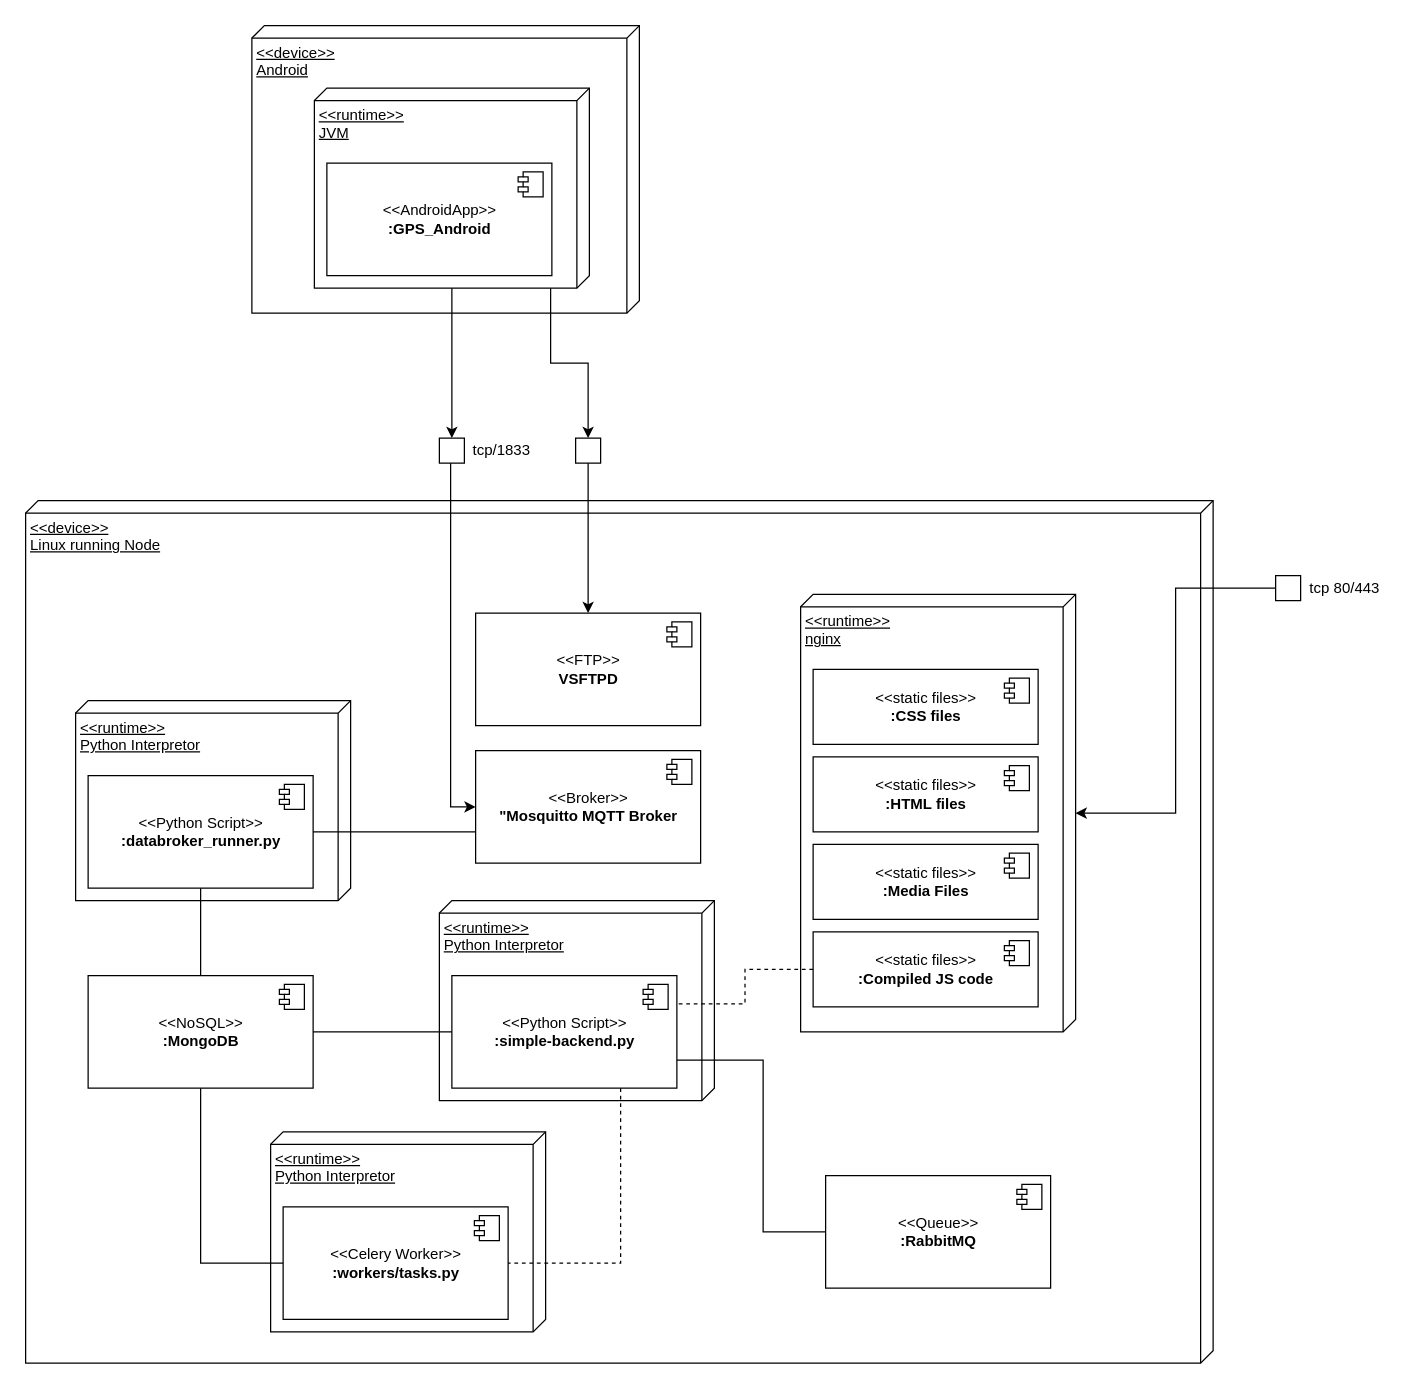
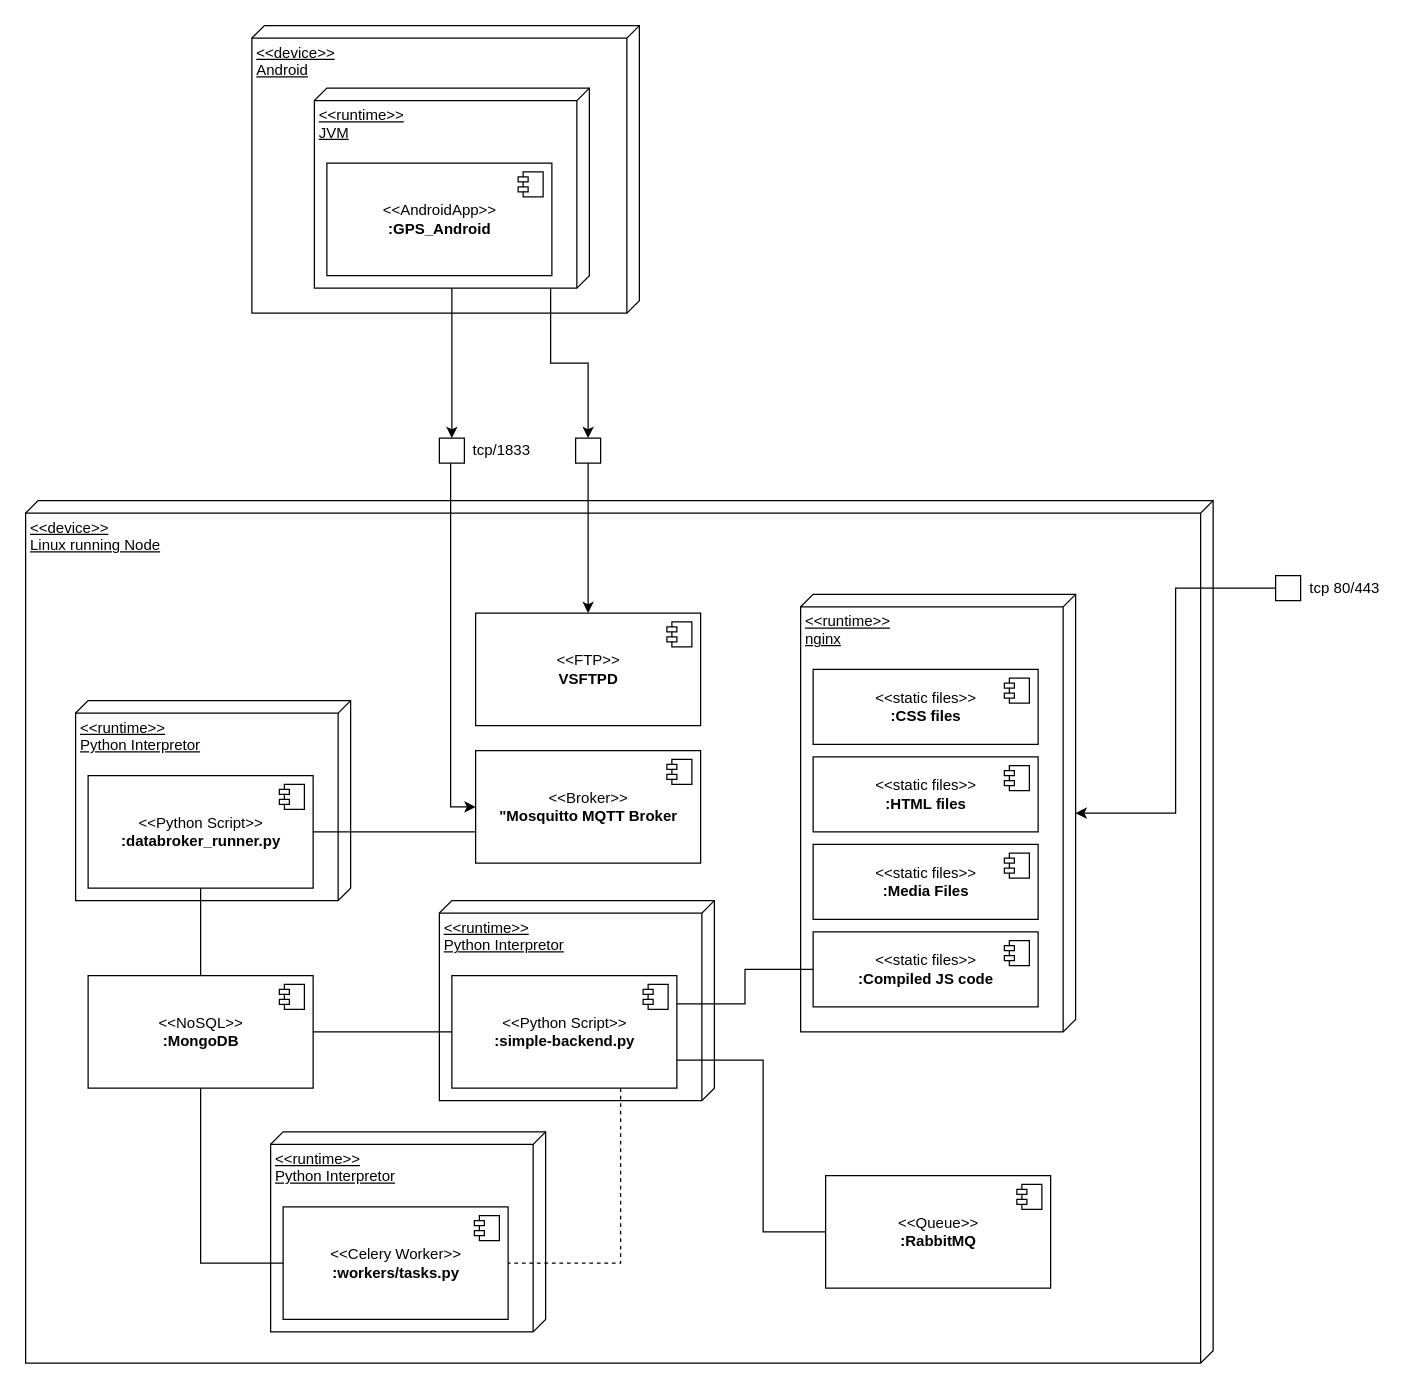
edge "<<static files>> :Compiled JS code" -- "<<Python Script>> :simple-backend.py": style dashed -> solid
